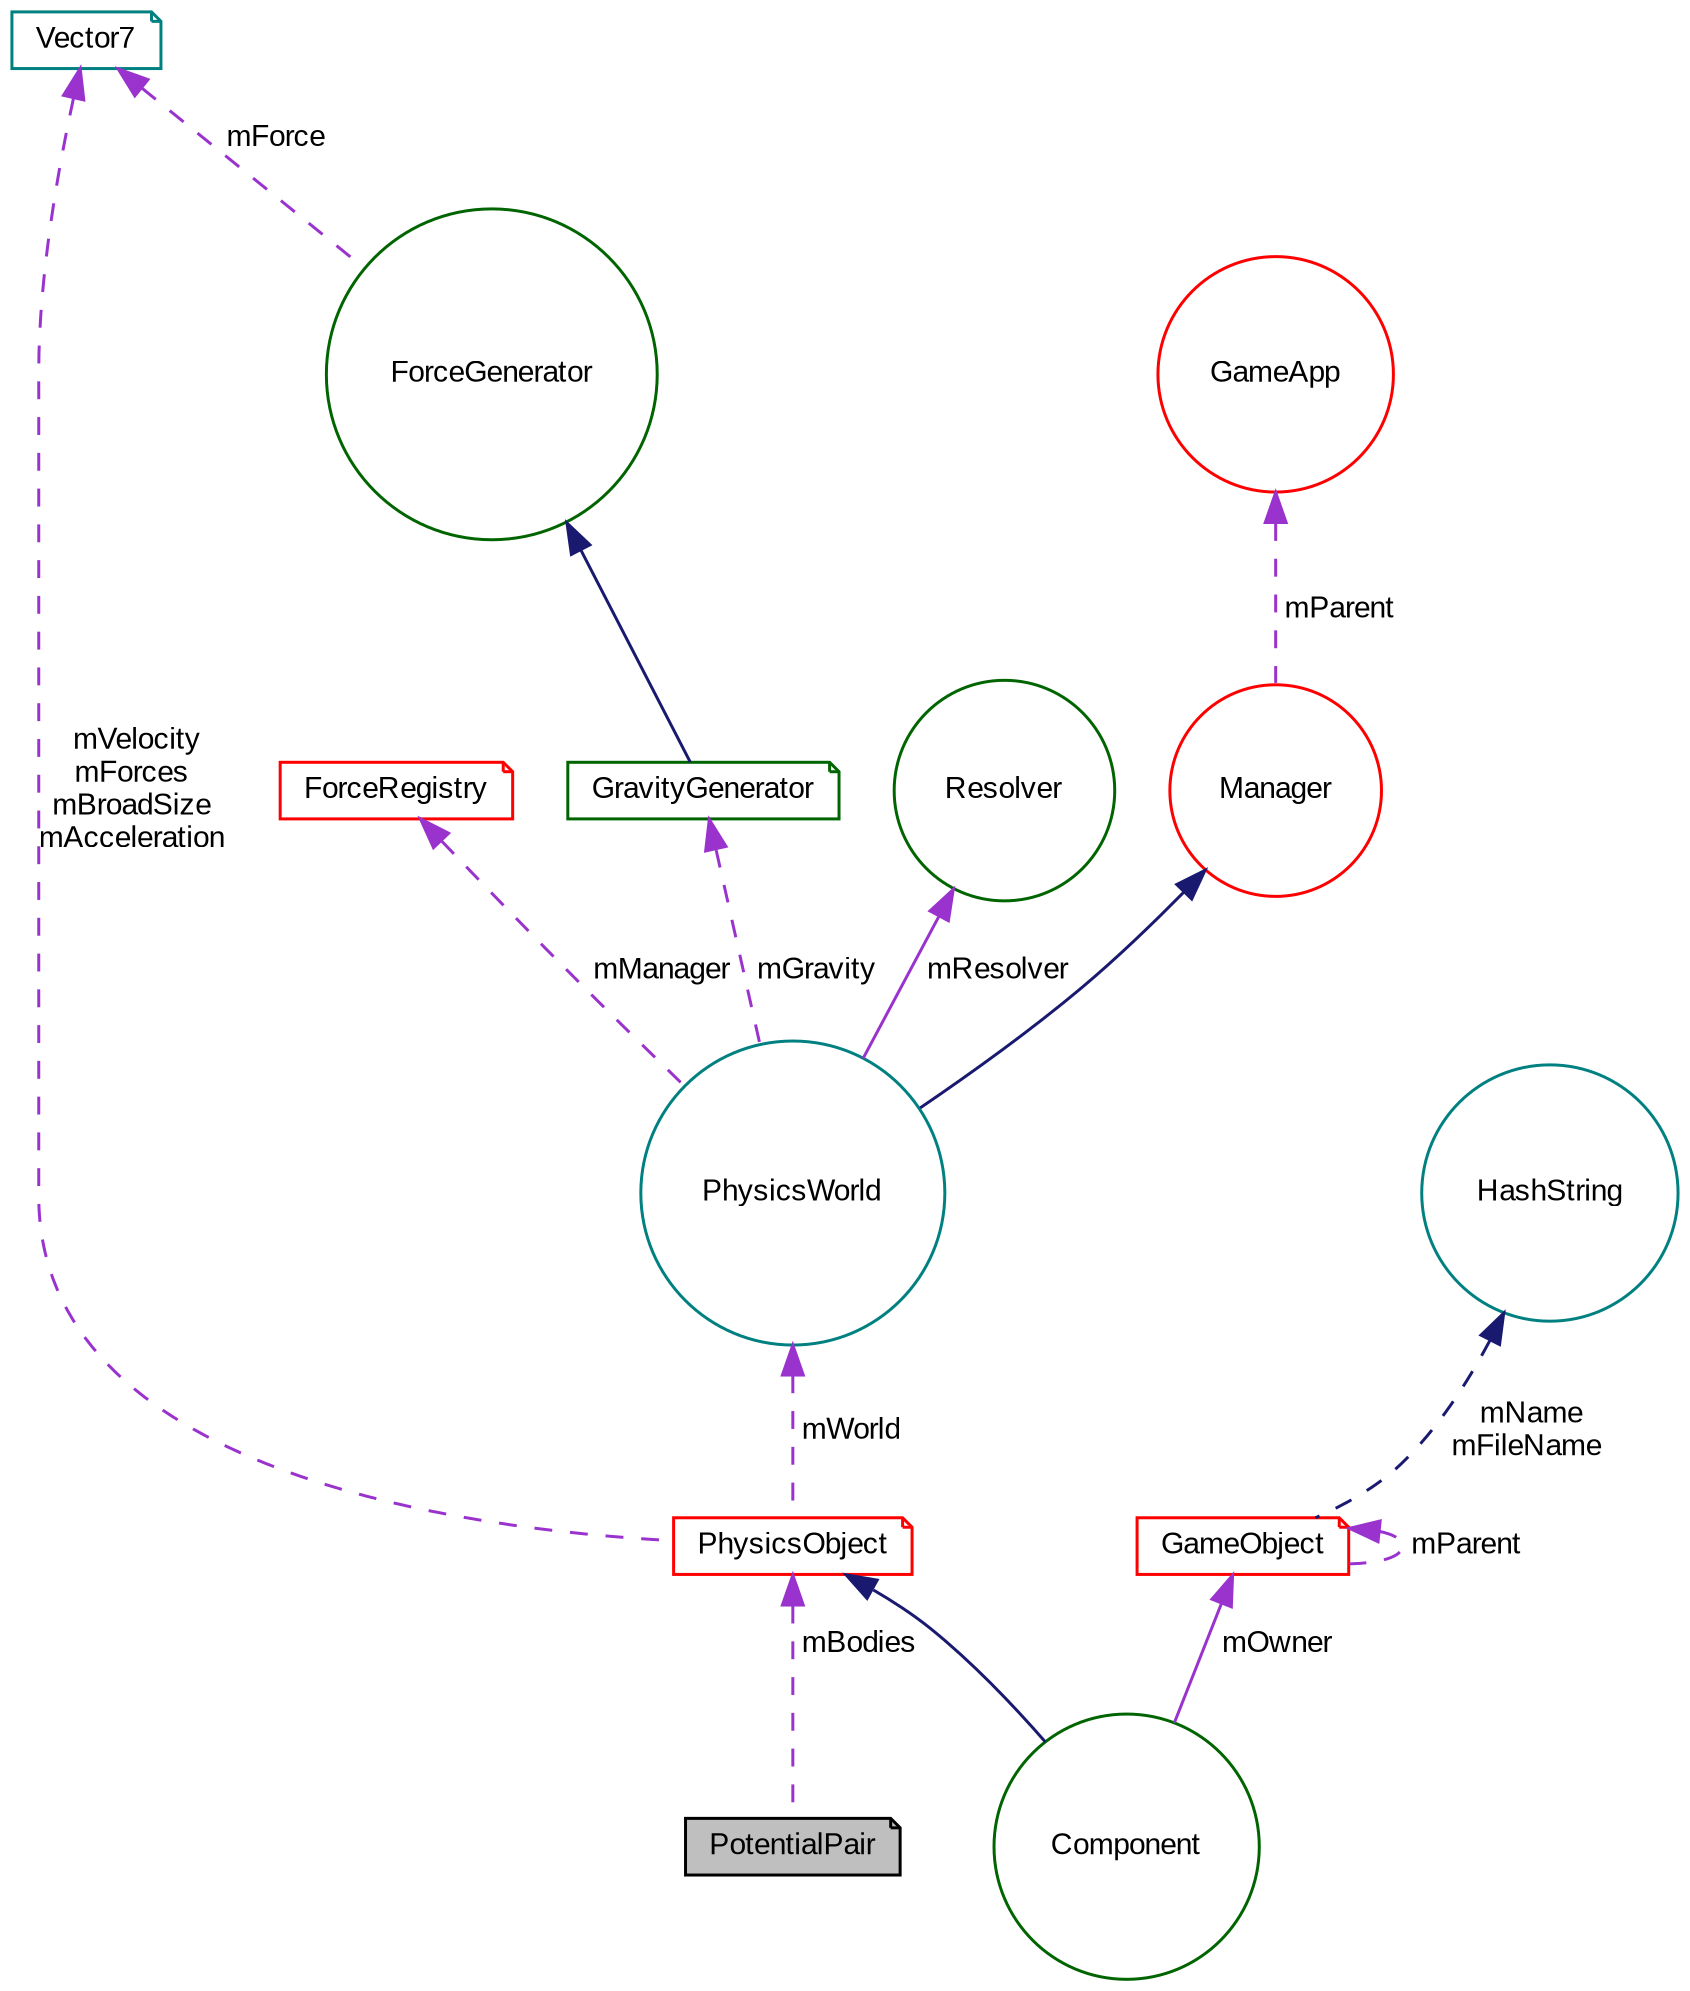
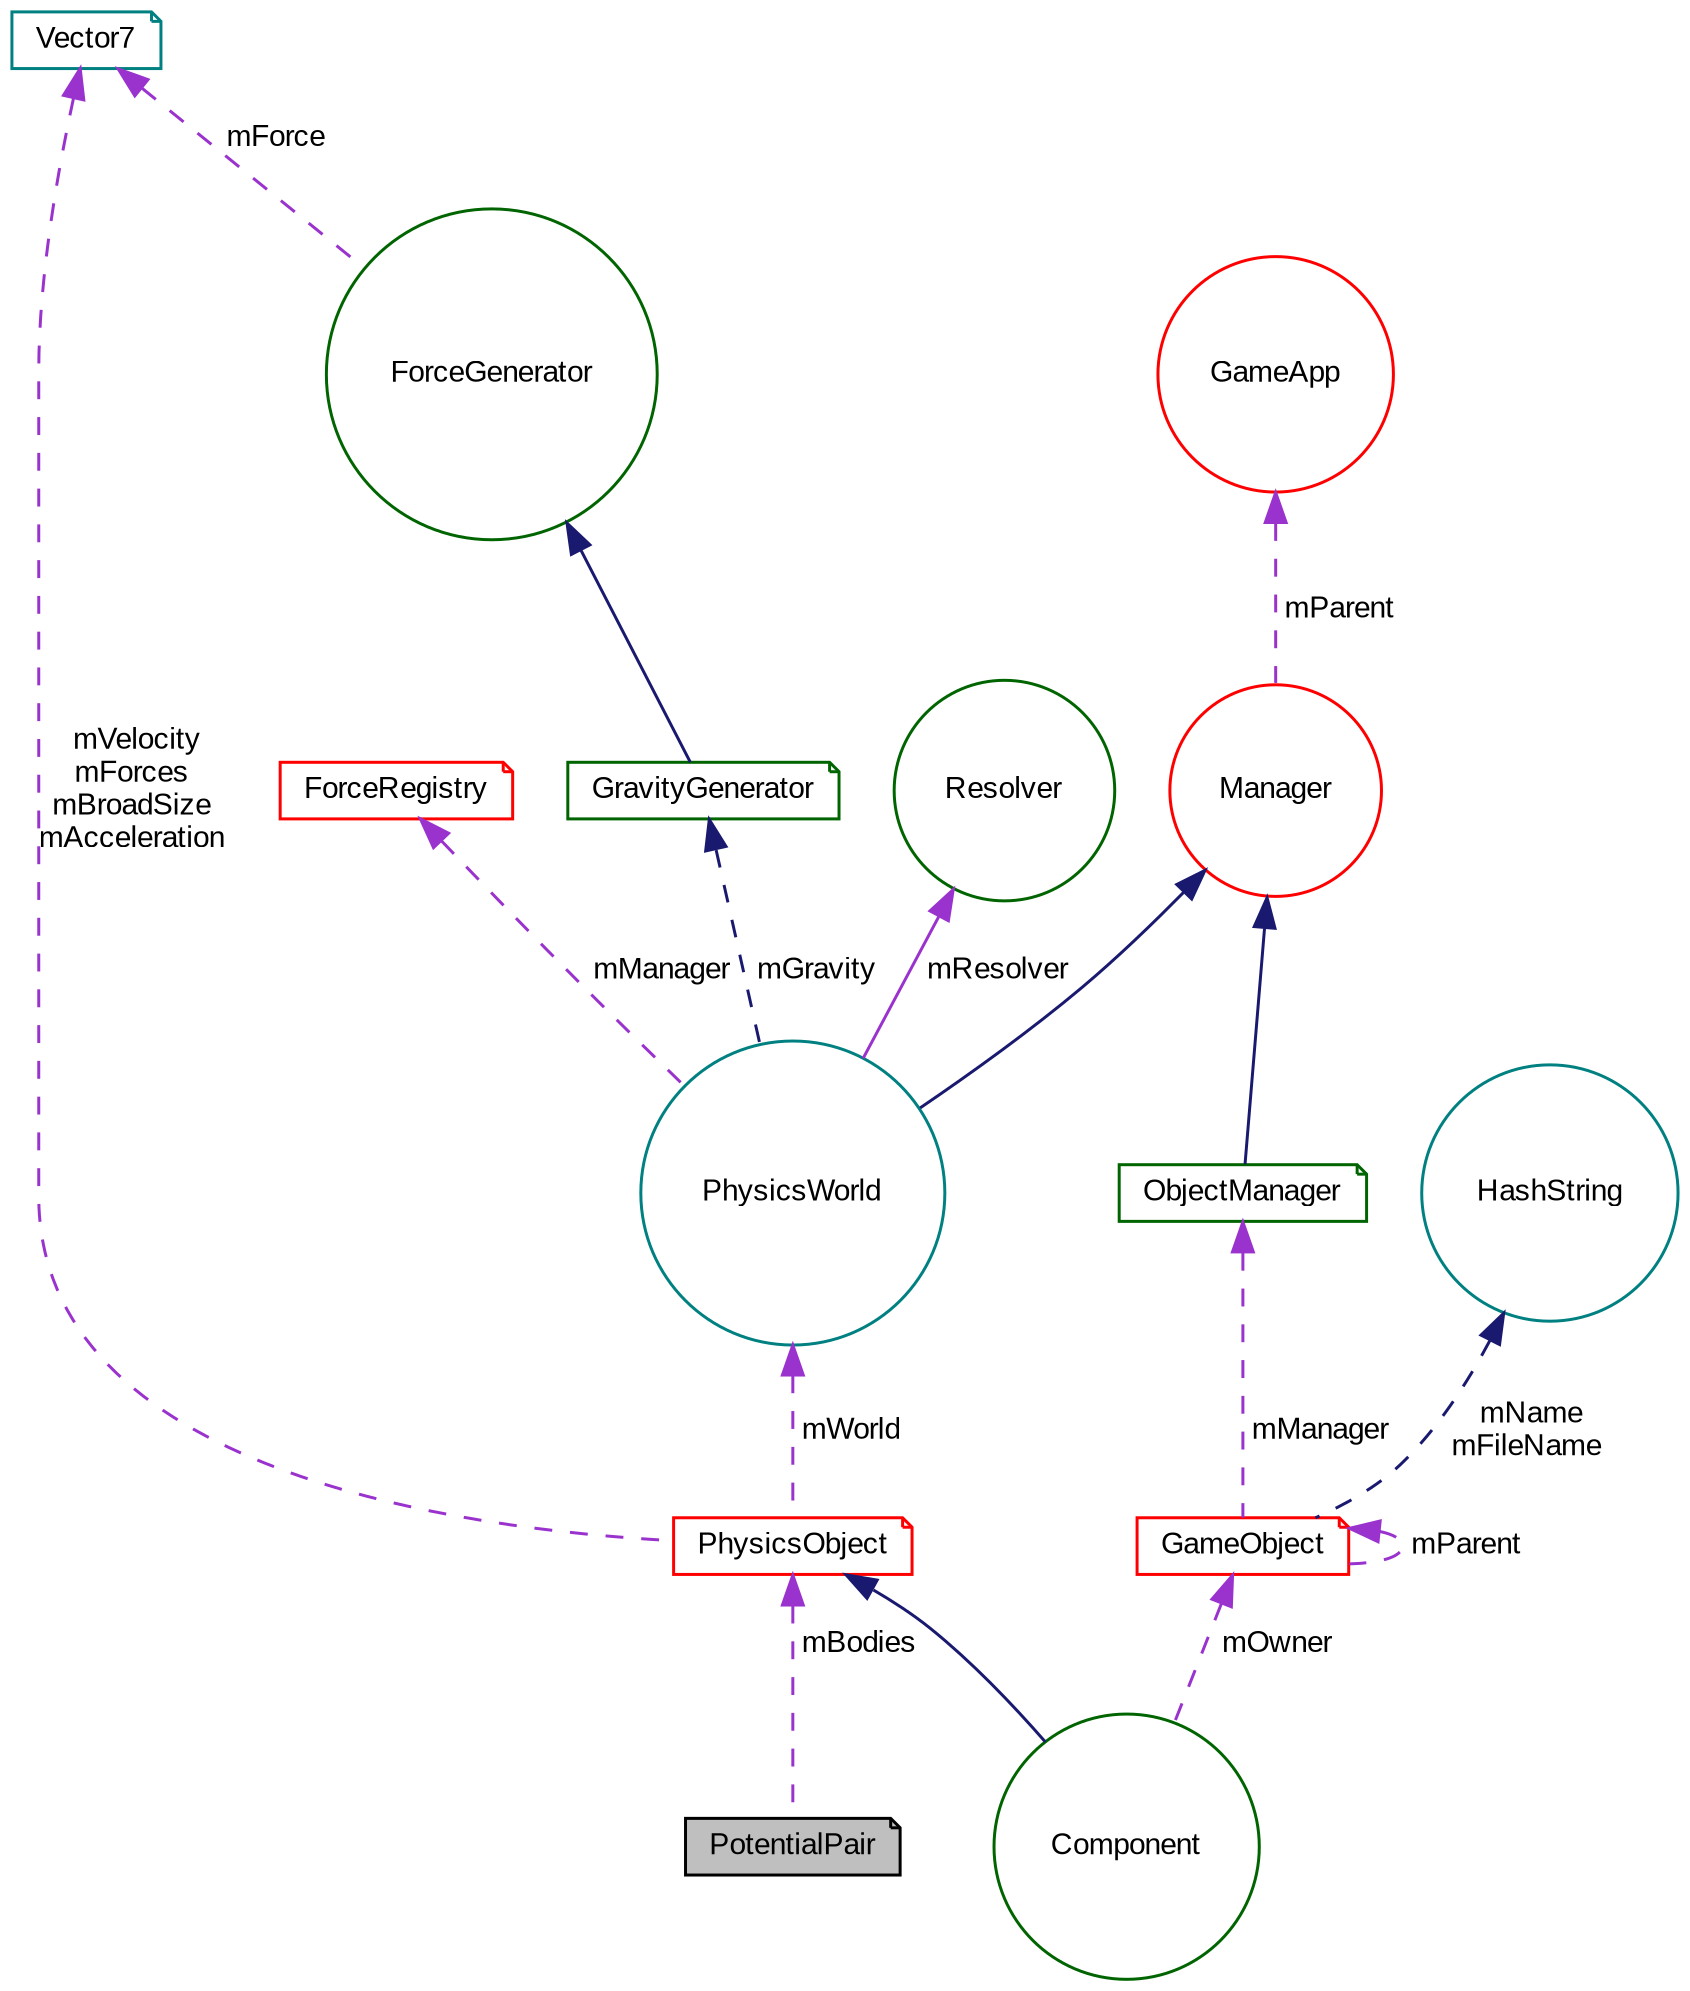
edge "PhysicsWorld" -> "GravityGenerator": color darkorchid3 -> midnightblue
node "ObjectManager": added
edge "Component" -> "GameObject": style solid -> dashed
